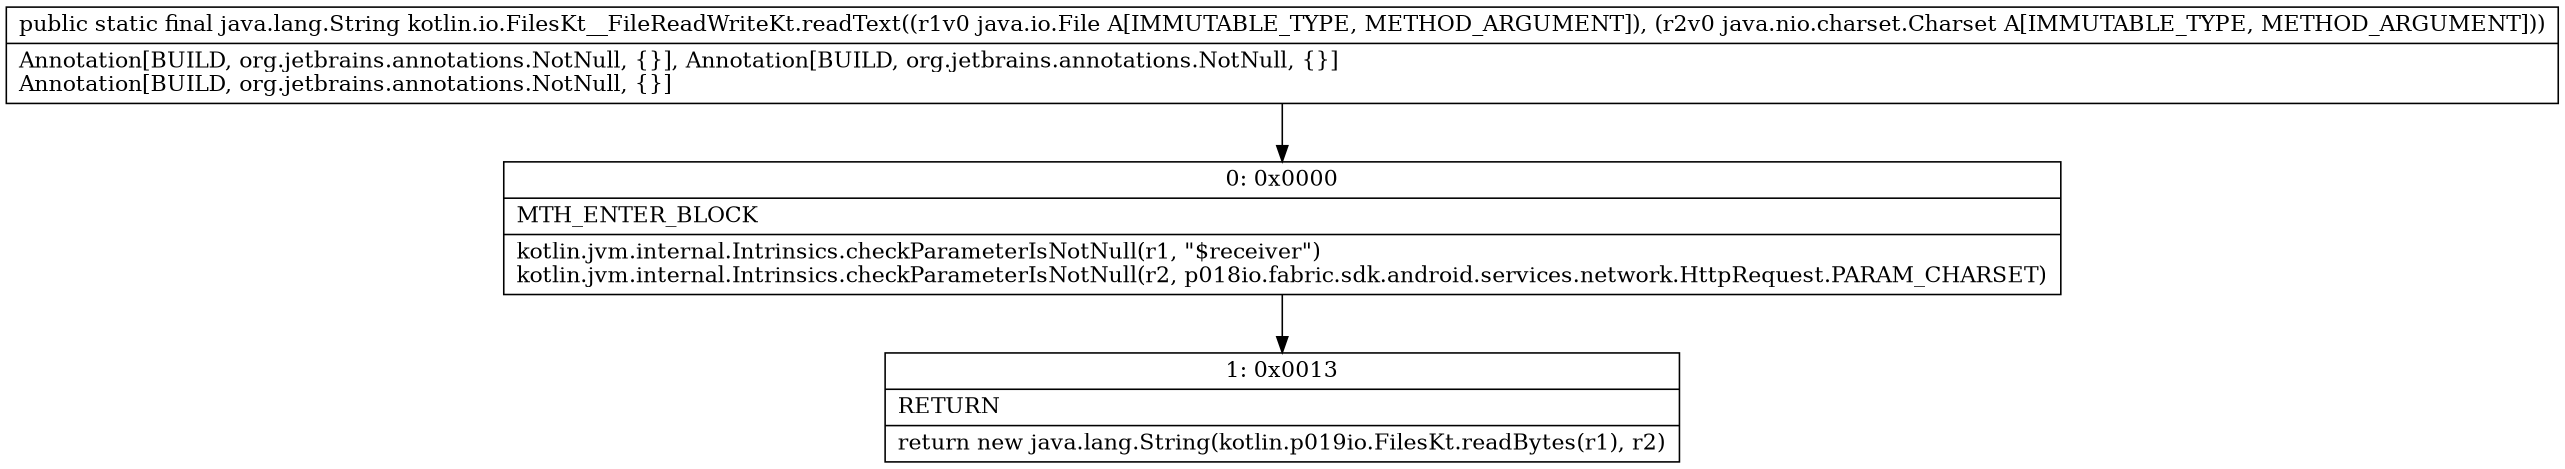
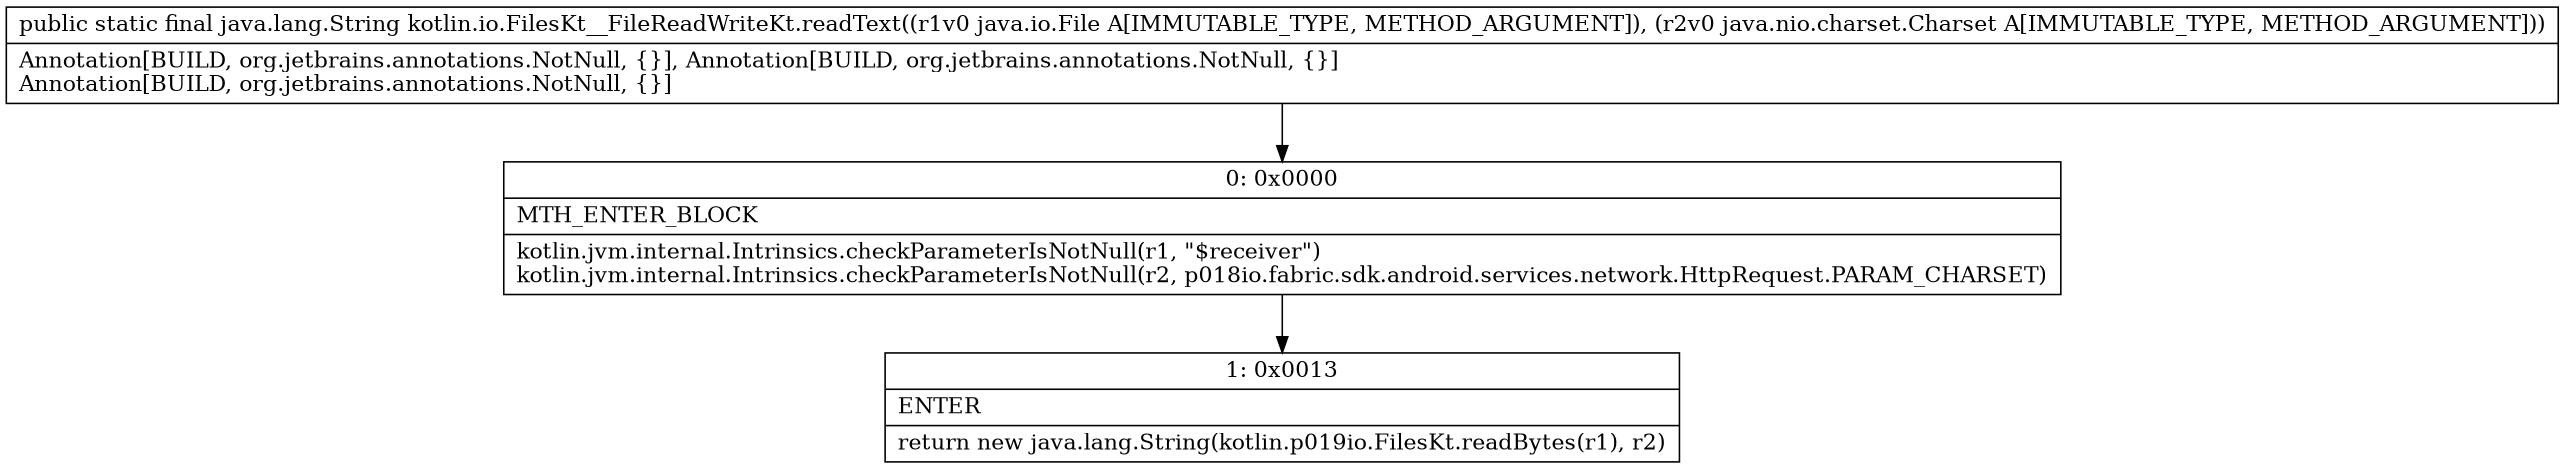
node "1: 0x0013": text "RETURN" -> "ENTER"
